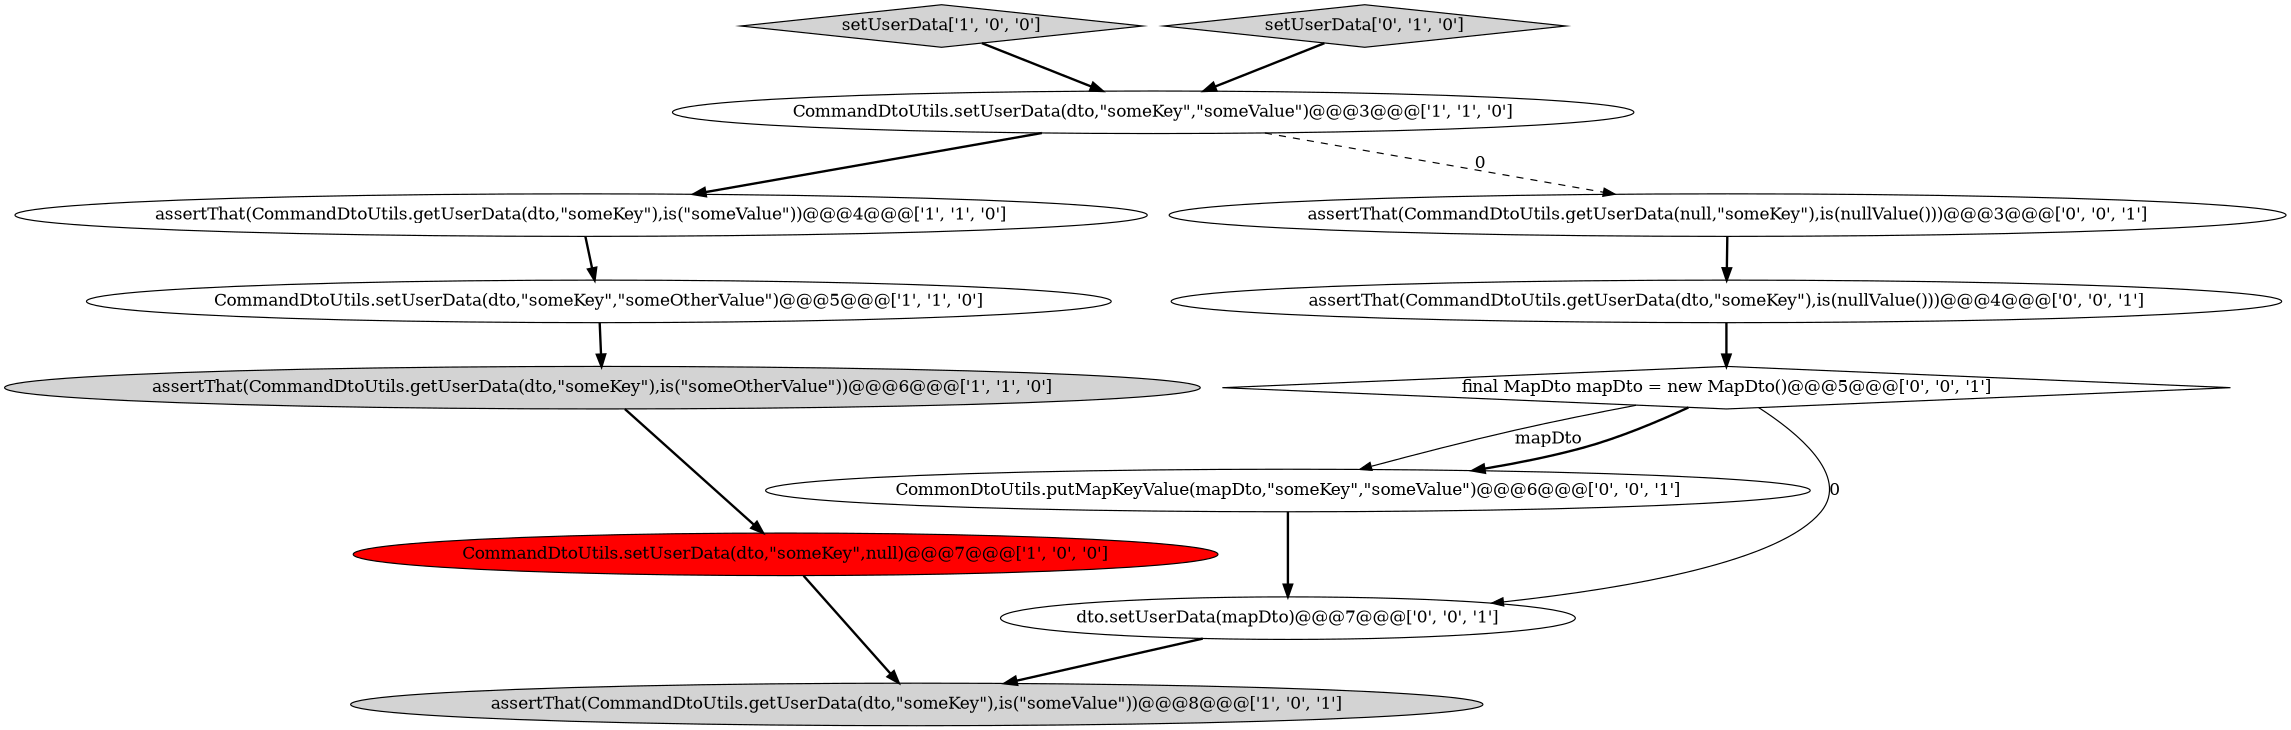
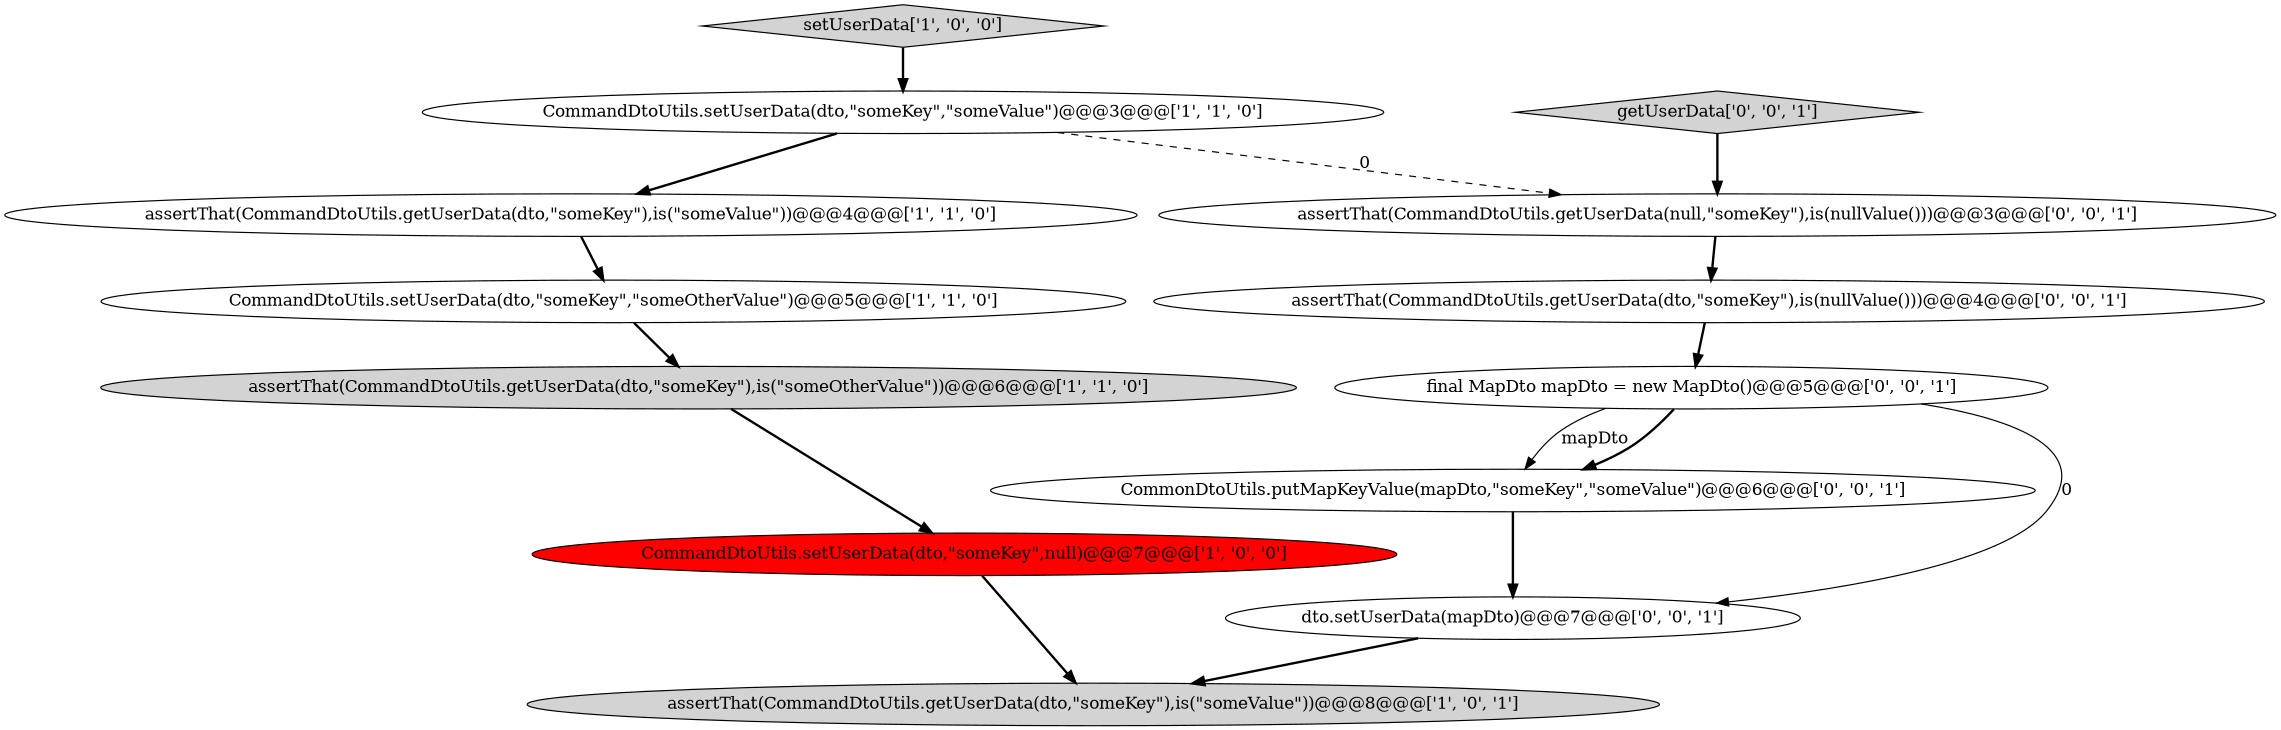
node "setUserData['0', '1', '0']": removed
node "getUserData['0', '0', '1']": added
node "final MapDto mapDto = new MapDto()@@@5@@@['0', '0', '1']": shape diamond -> ellipse
